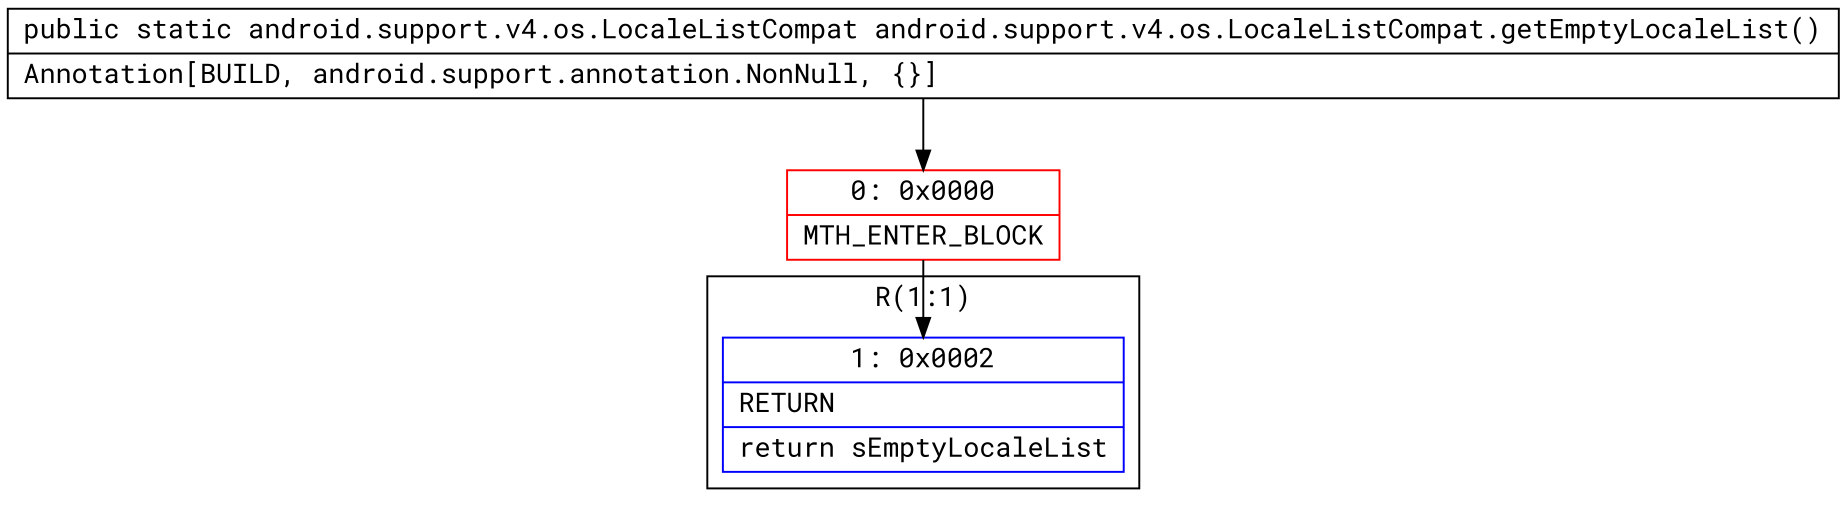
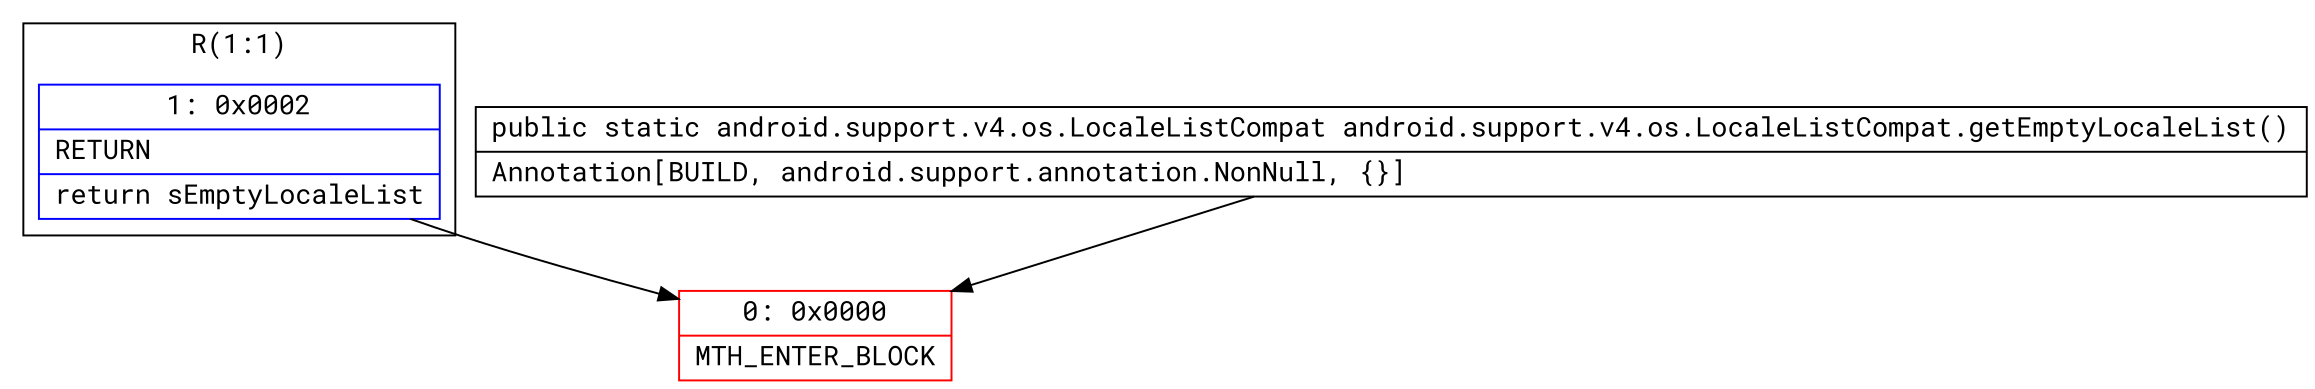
edge "0: 0x0000" -> "1: 0x0002": reversed
